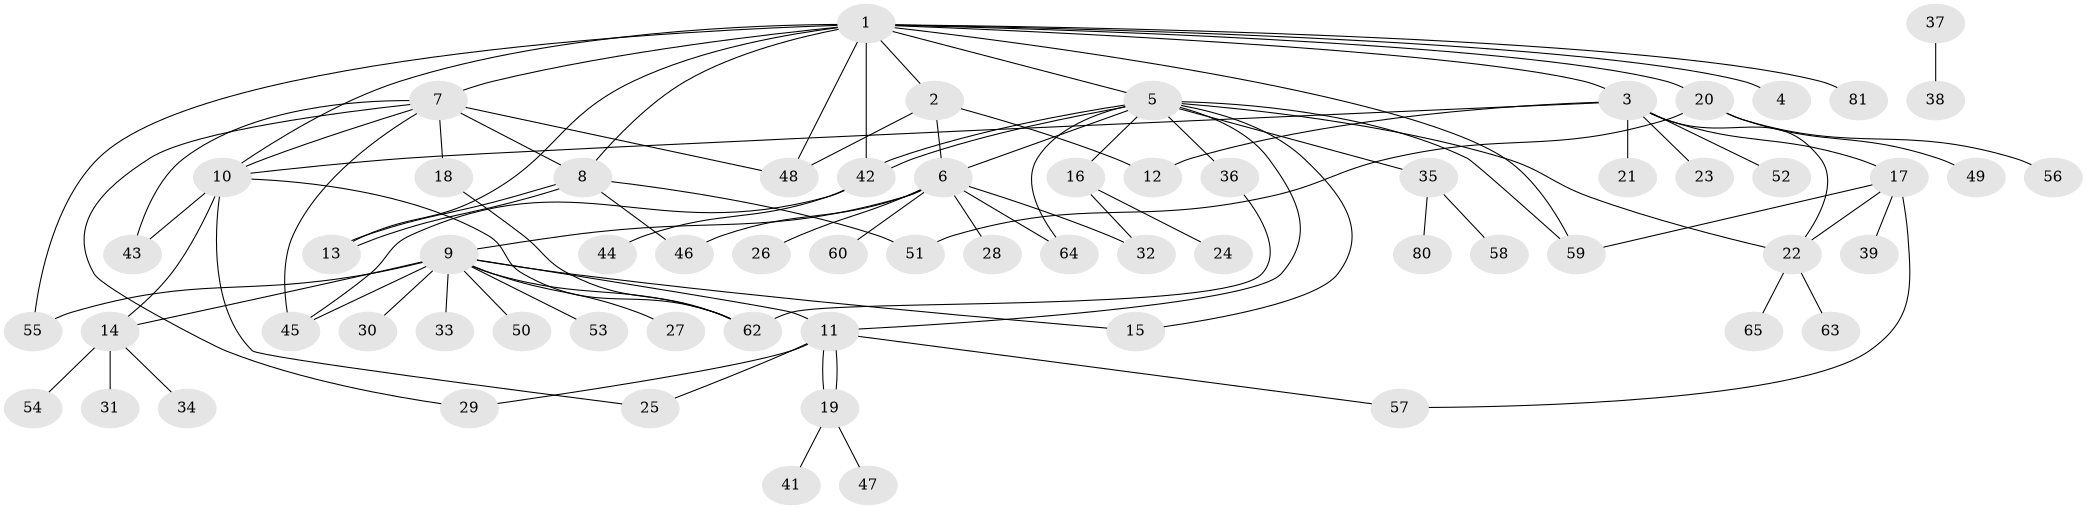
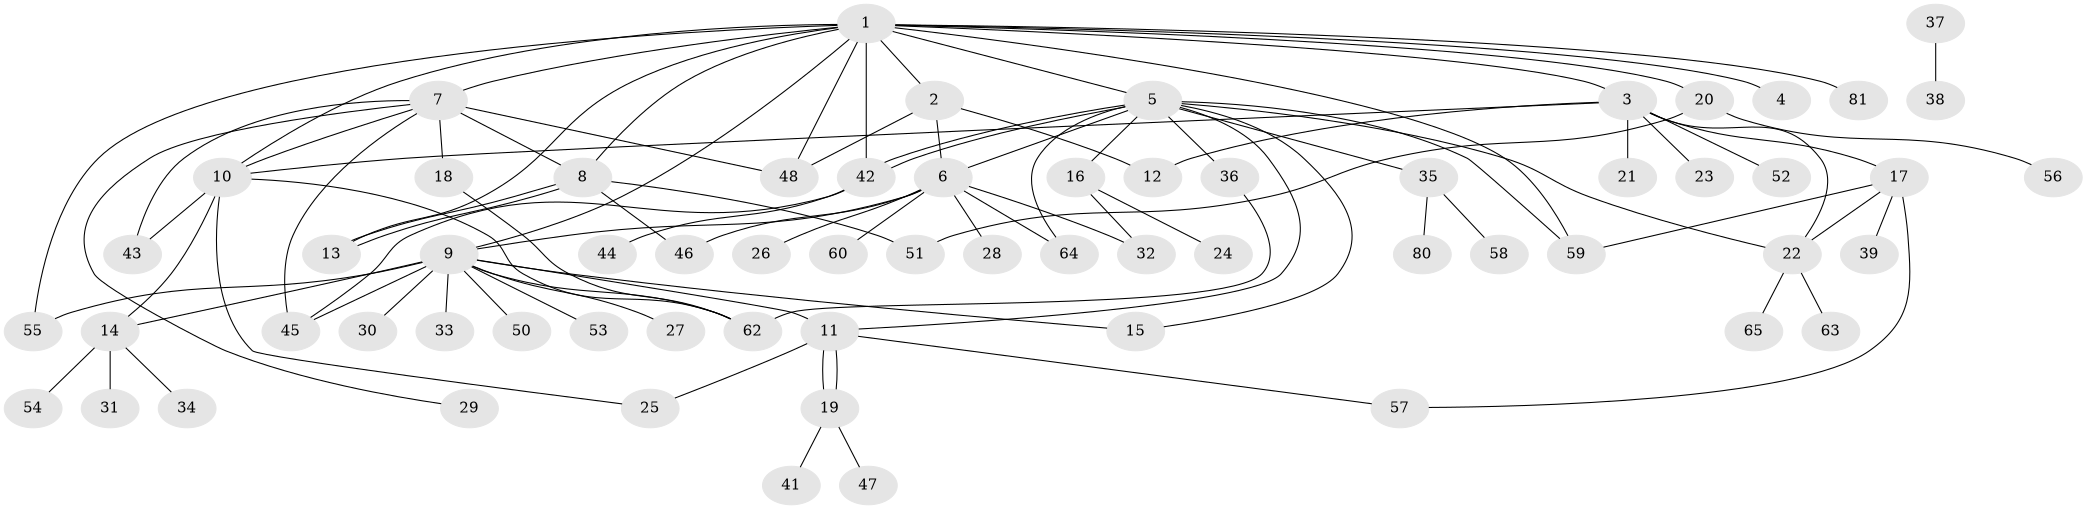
edge "1" -- "9": added
node "49": removed
edge "11" -- "29": removed
